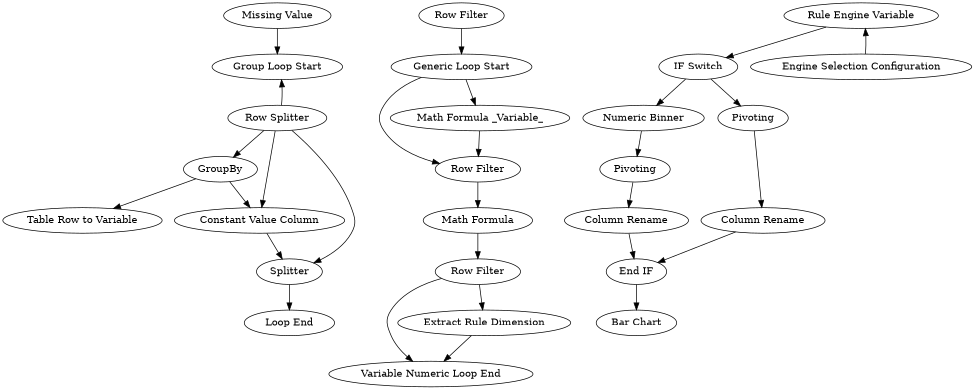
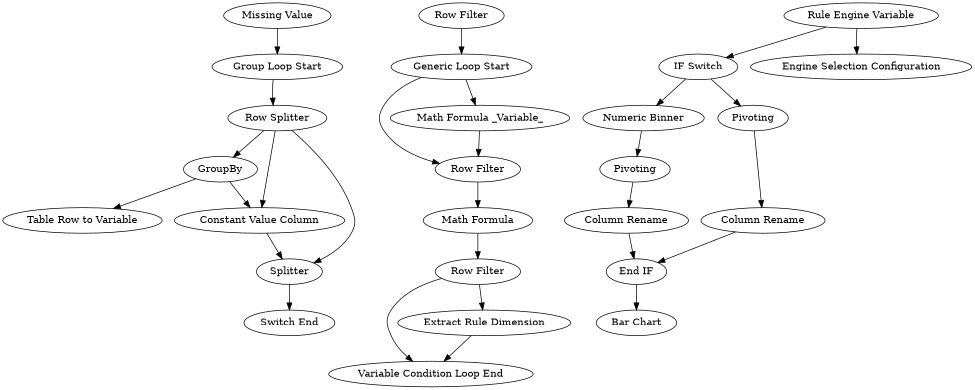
edge "Engine Selection Configuration" -> "Rule Engine Variable": reversed
edge "Row Splitter" -> "Group Loop Start": reversed
node "Loop End": label "Loop End" -> "Switch End"
node "Variable Numeric Loop End": label "Variable Numeric Loop End" -> "Variable Condition Loop End"
